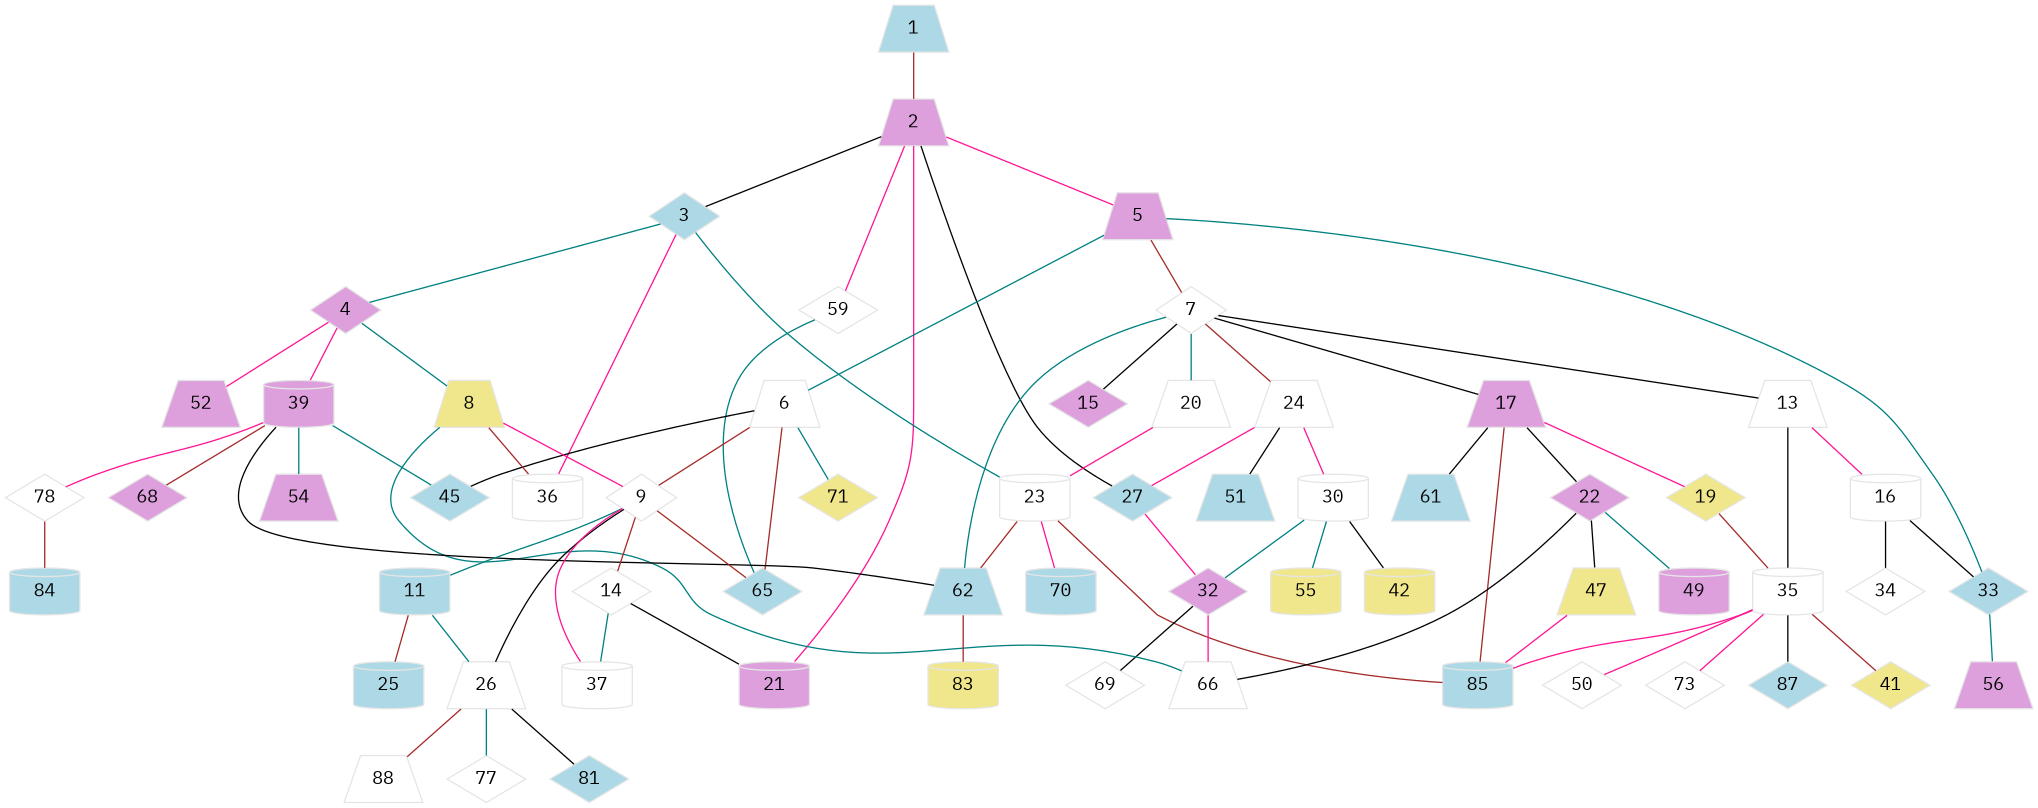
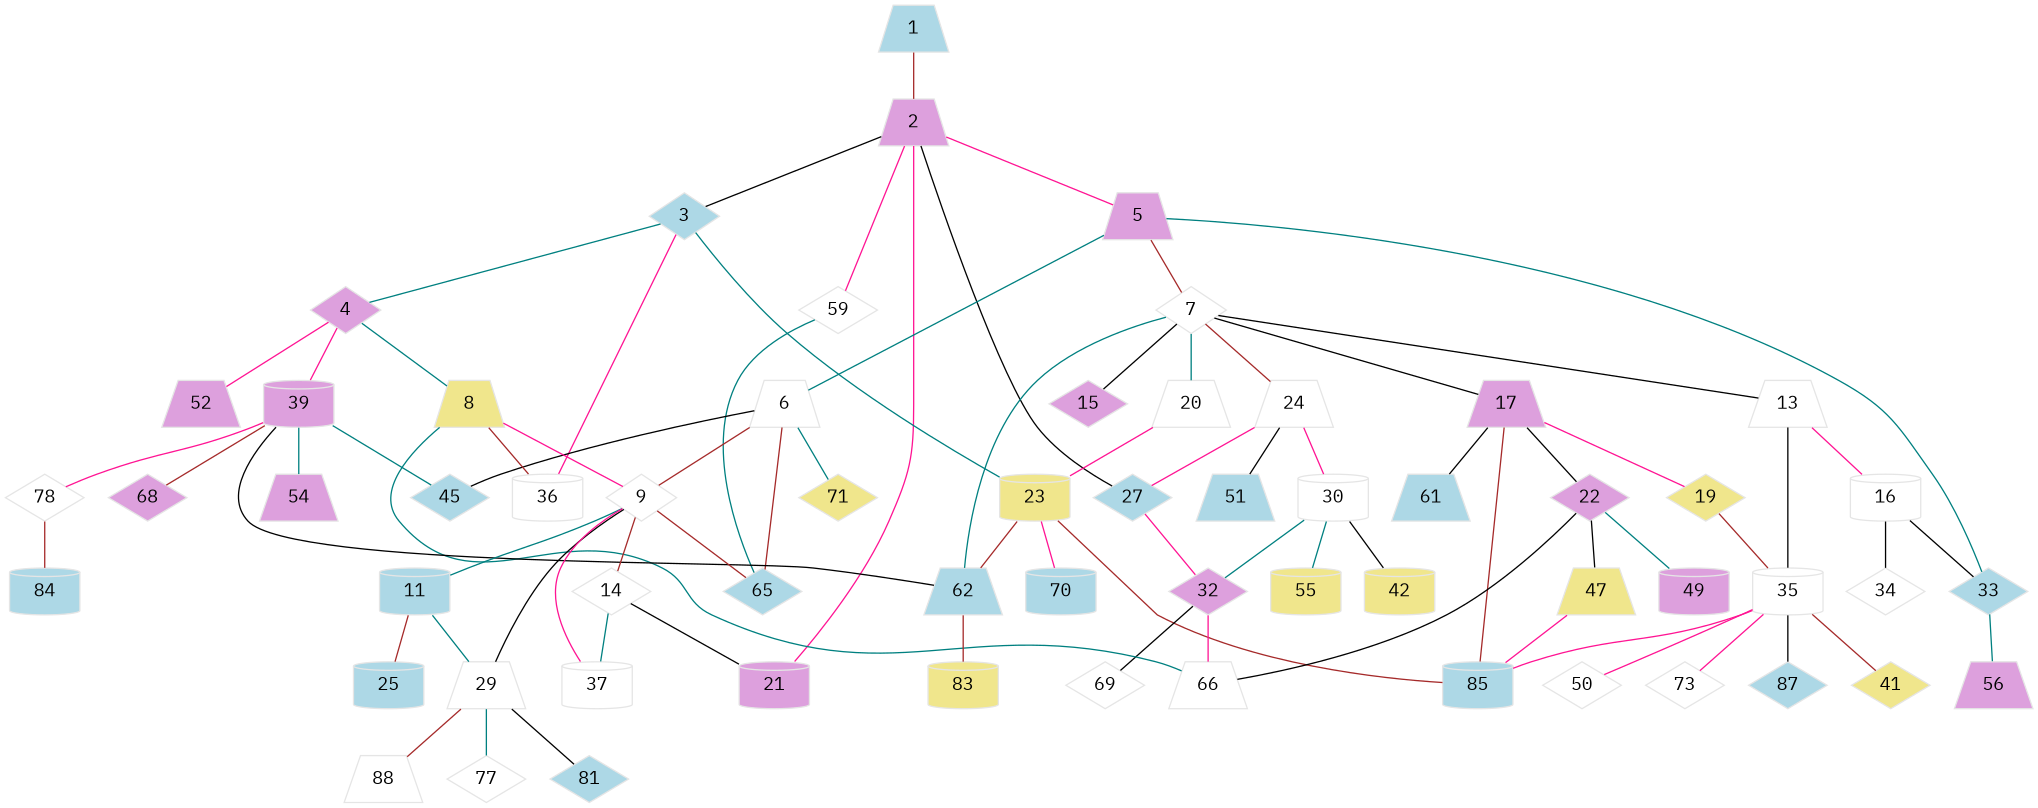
node "23": fillcolor white -> khaki
node "26": label "26" -> "29"
